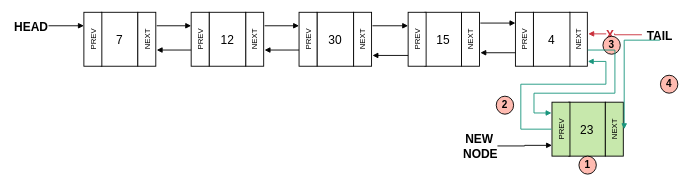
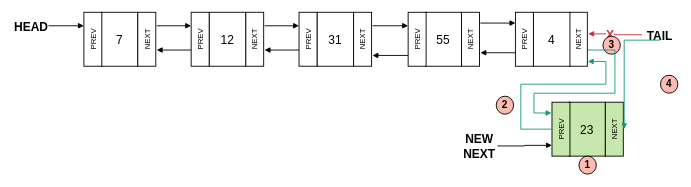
node "30": label "30" -> "31"
node "15": label "15" -> "55"
node "NEW NODE": label "NEW NODE" -> "NEW NEXT"
